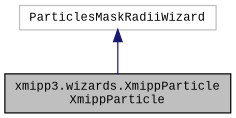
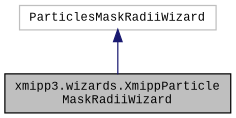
node "xmipp3.wizards.XmippParticle XmippParticle": label "xmipp3.wizards.XmippParticle XmippParticle" -> "xmipp3.wizards.XmippParticle MaskRadiiWizard"
